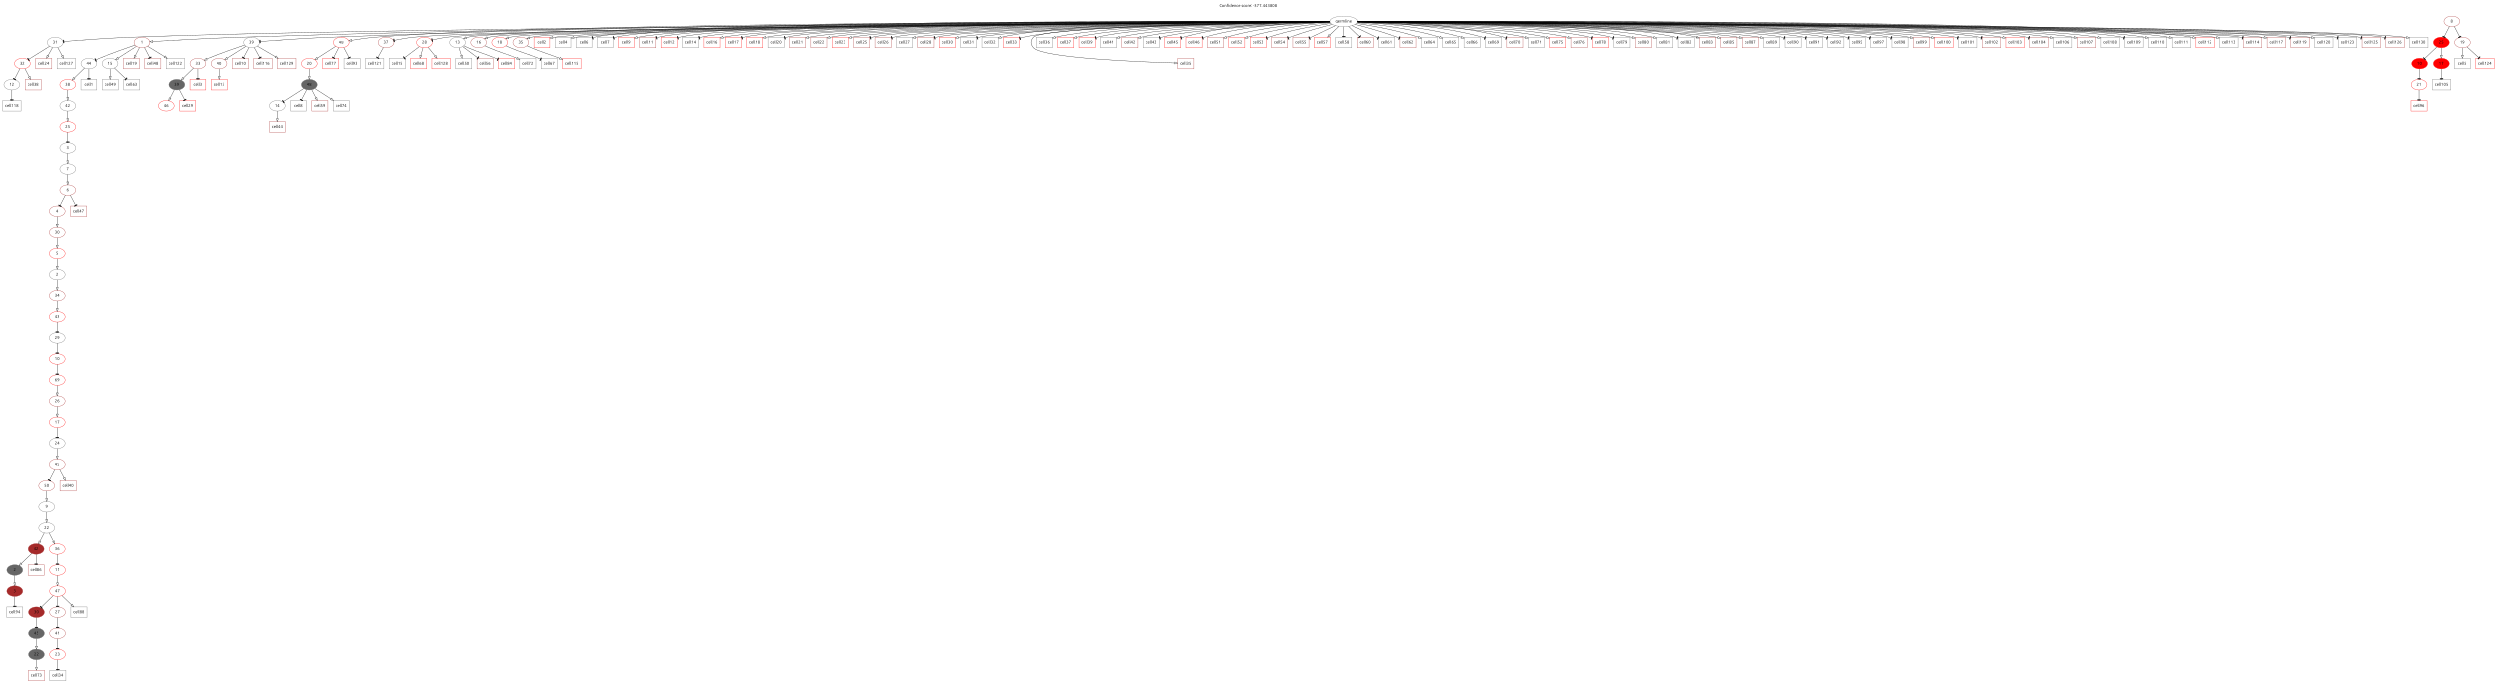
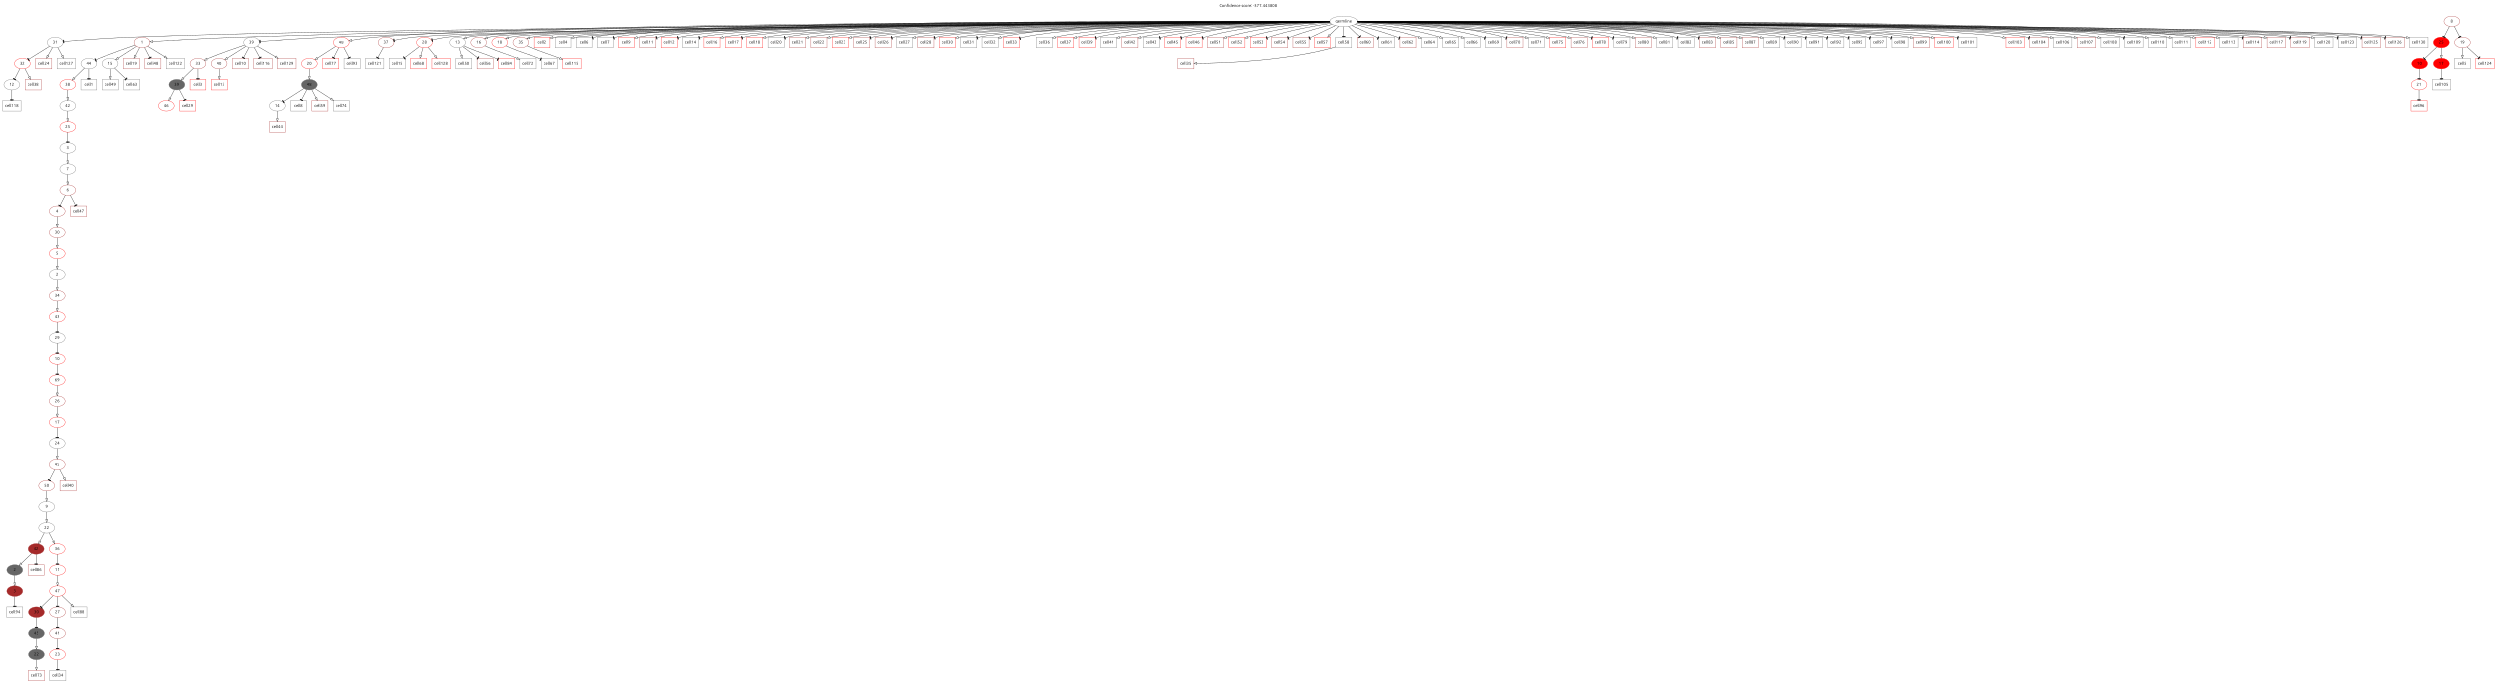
edge "germline" -> "cell83": arrowhead onormal -> tee
node "cell102": removed
edge "germline" -> "cell35": now "cell58" -> "cell35"
